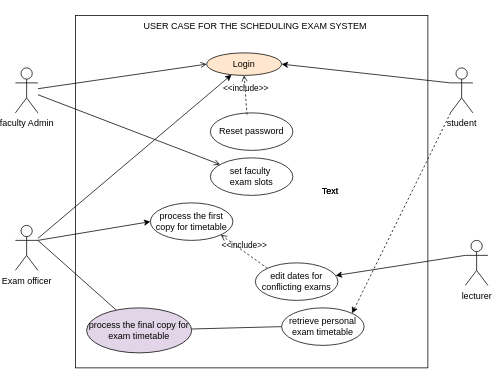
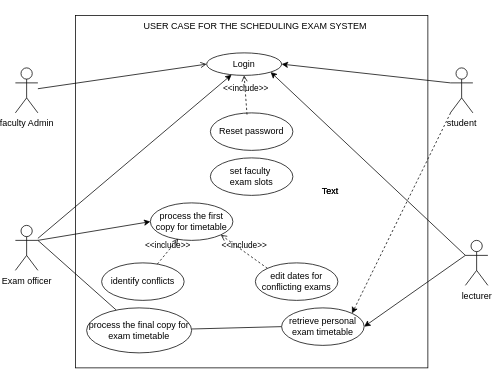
node "Login": fillcolor #ffe6cc -> #ffffff
edge "faculty Admin" -> "set faculty exam slots": removed
edge "identify conflicts" -> "process the first copy for timetable": added, label "<<include>>"
edge "lecturer" -> "edit dates for conflicting exams": now "lecturer" -> "Login"
node "identify conflicts": added
edge "lecturer" -> "retrieve personal exam timetable": added
node "process the final copy for exam timetable": fillcolor #e1d5e7 -> #ffffff
